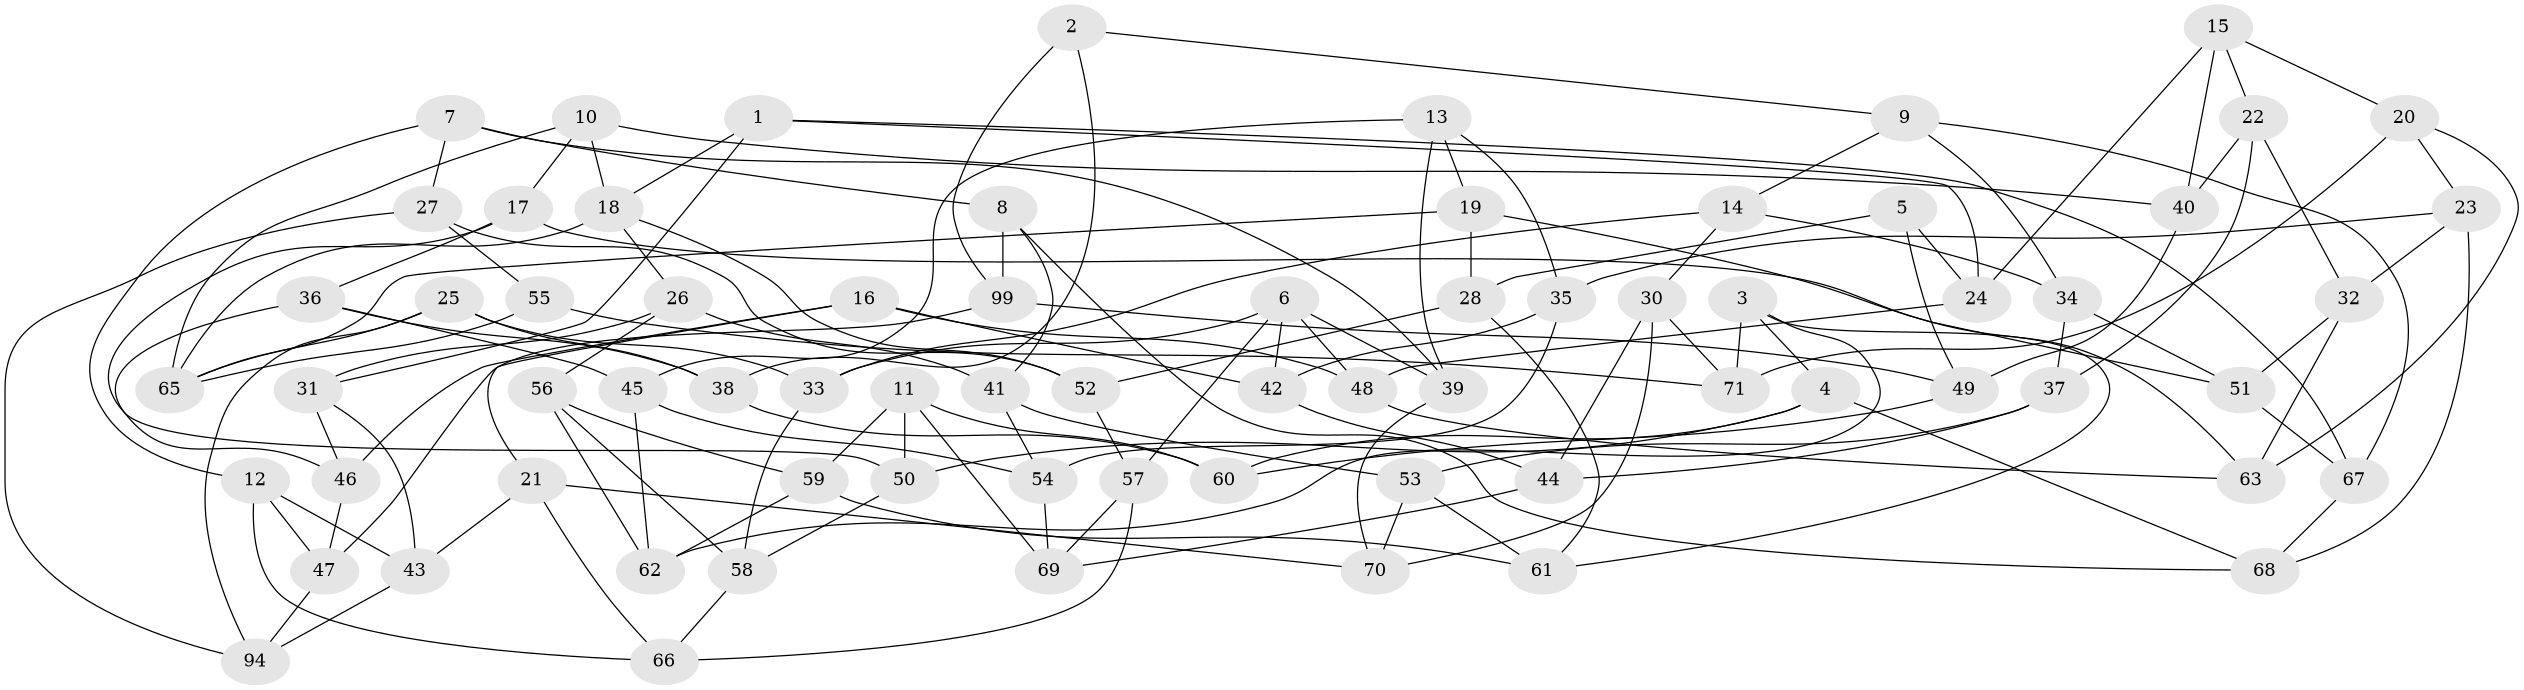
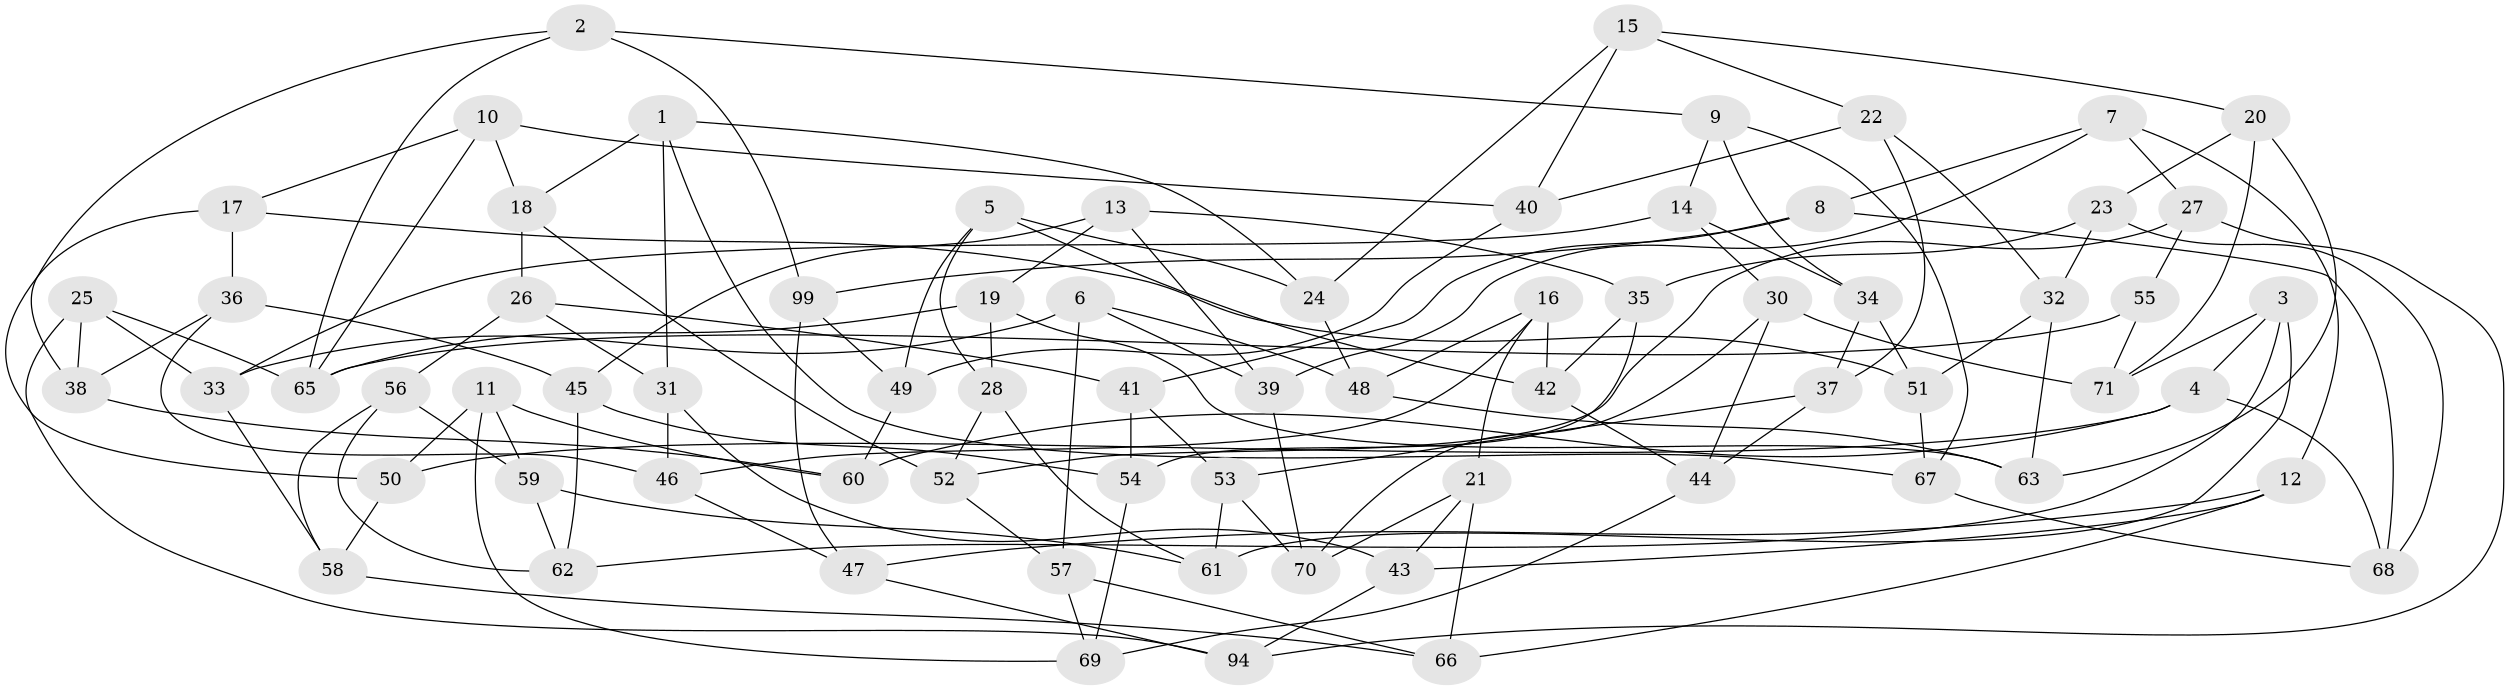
edge "18" -- "65": now "2" -- "65"
edge "6" -- "42": now "5" -- "42"
